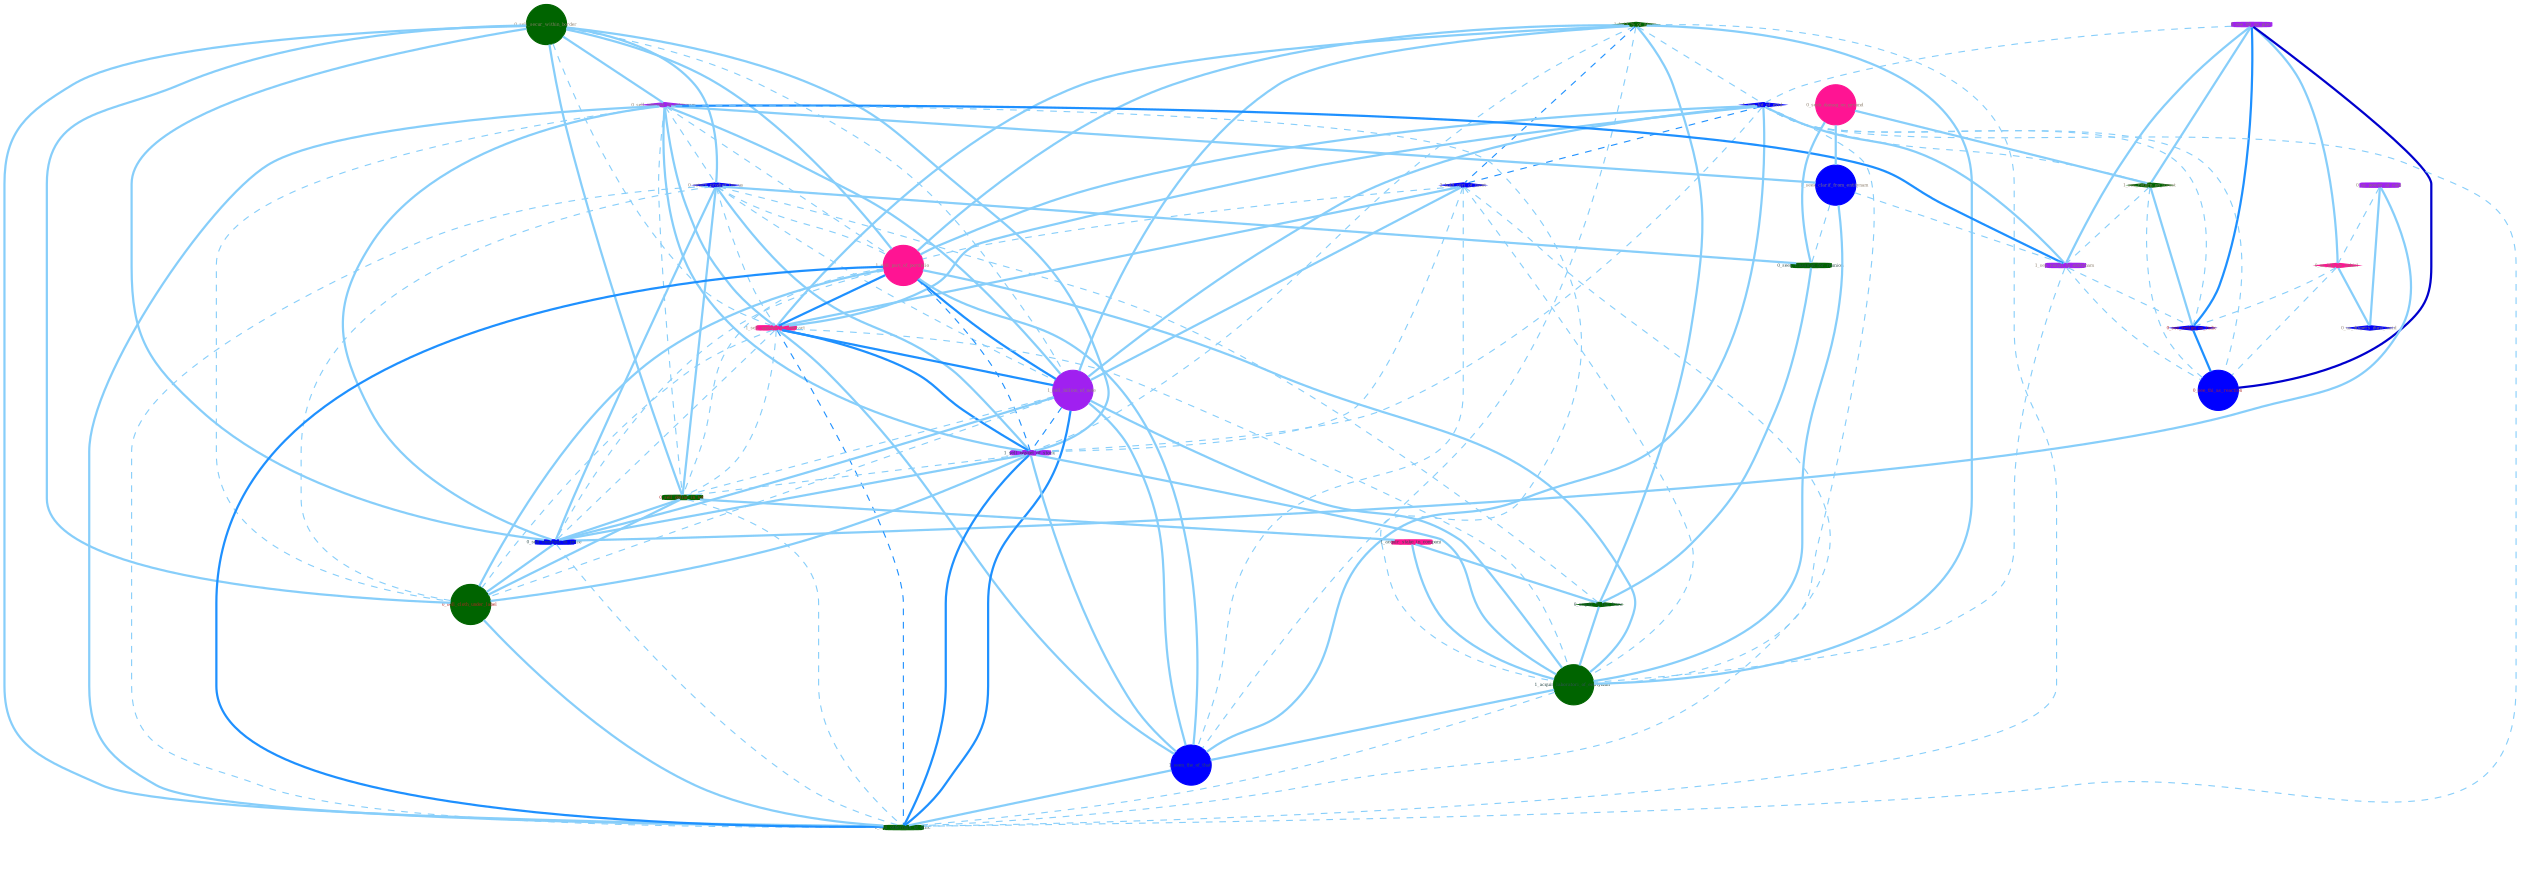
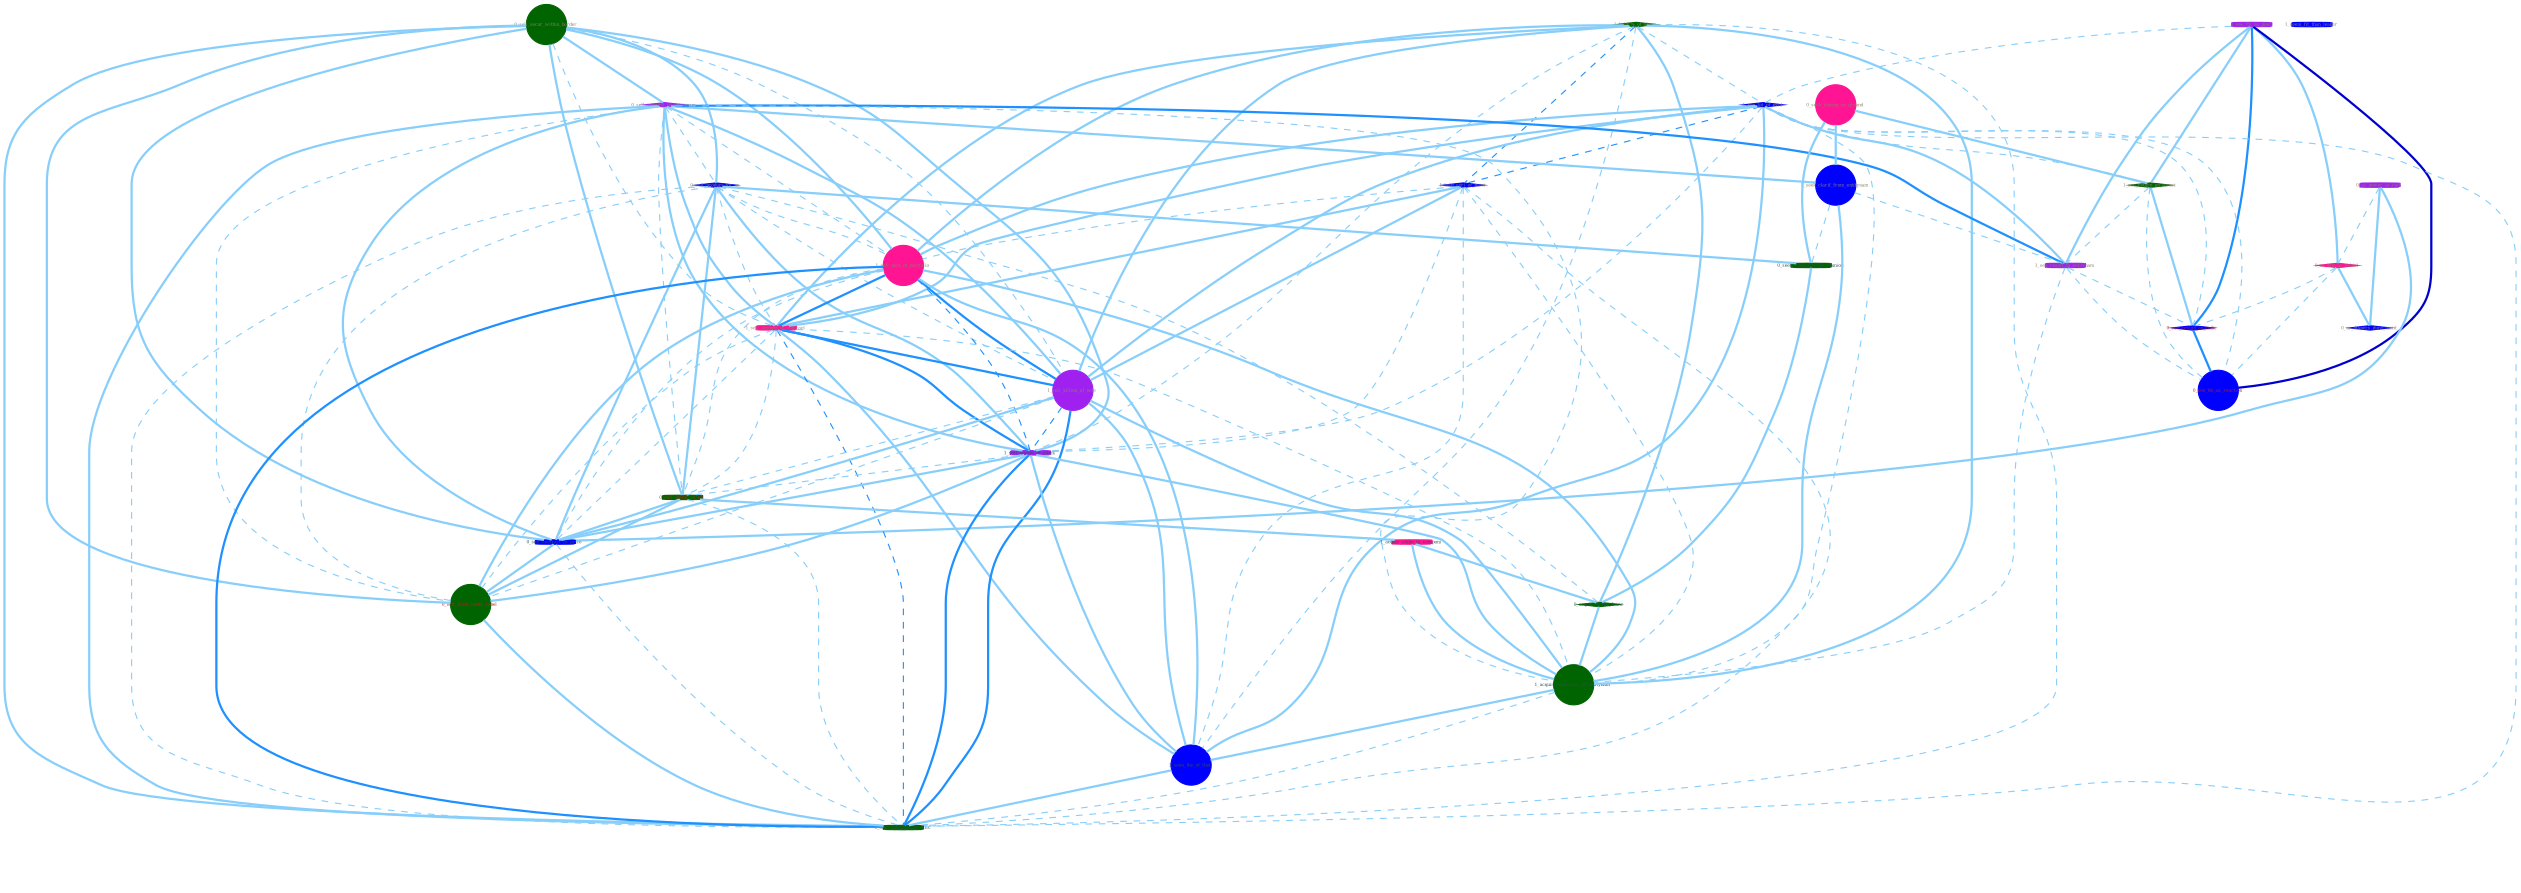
node "1_seem_fit_than_leader": added
node "0_return_product_for_us": label "0_return_product_for_us" -> "0_sell_product_for_us"
node "2_hold_seri_of_meet": label "2_hold_seri_of_meet" -> "1_hold_seri_of_meet"
